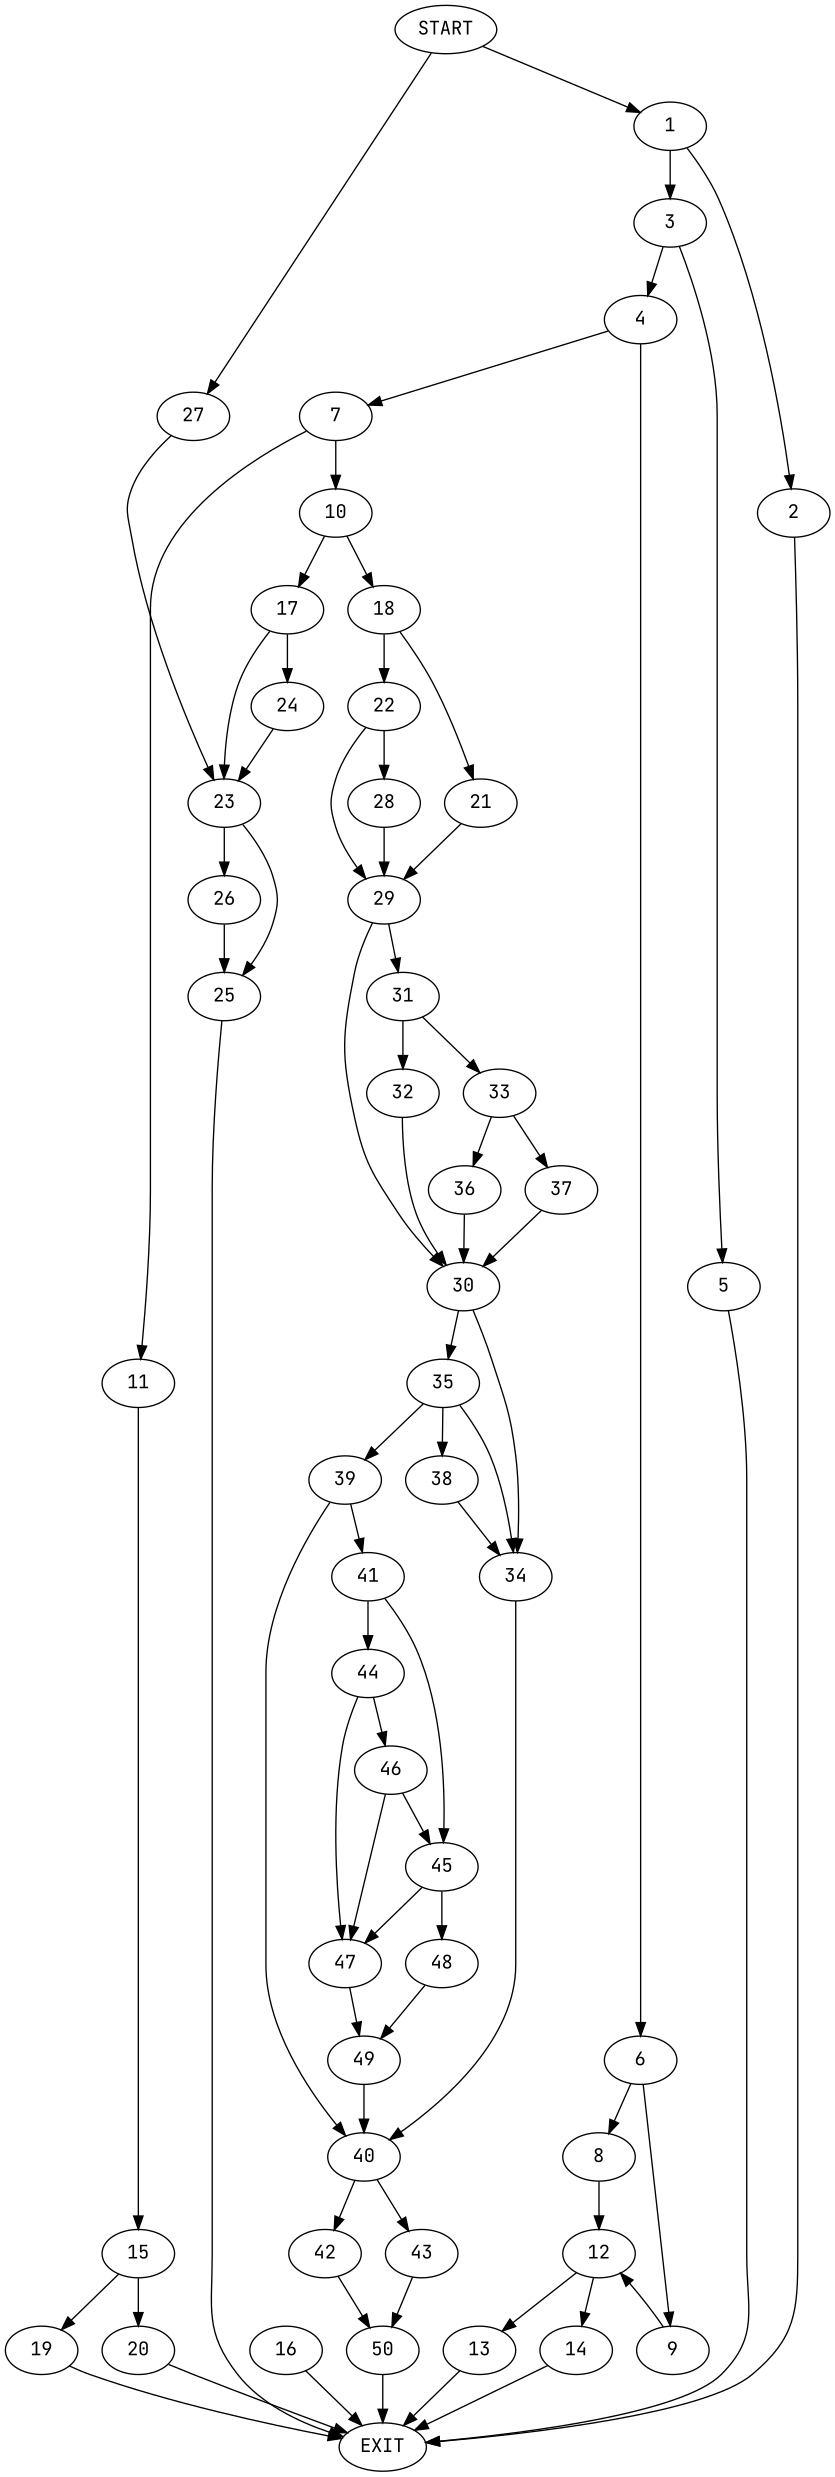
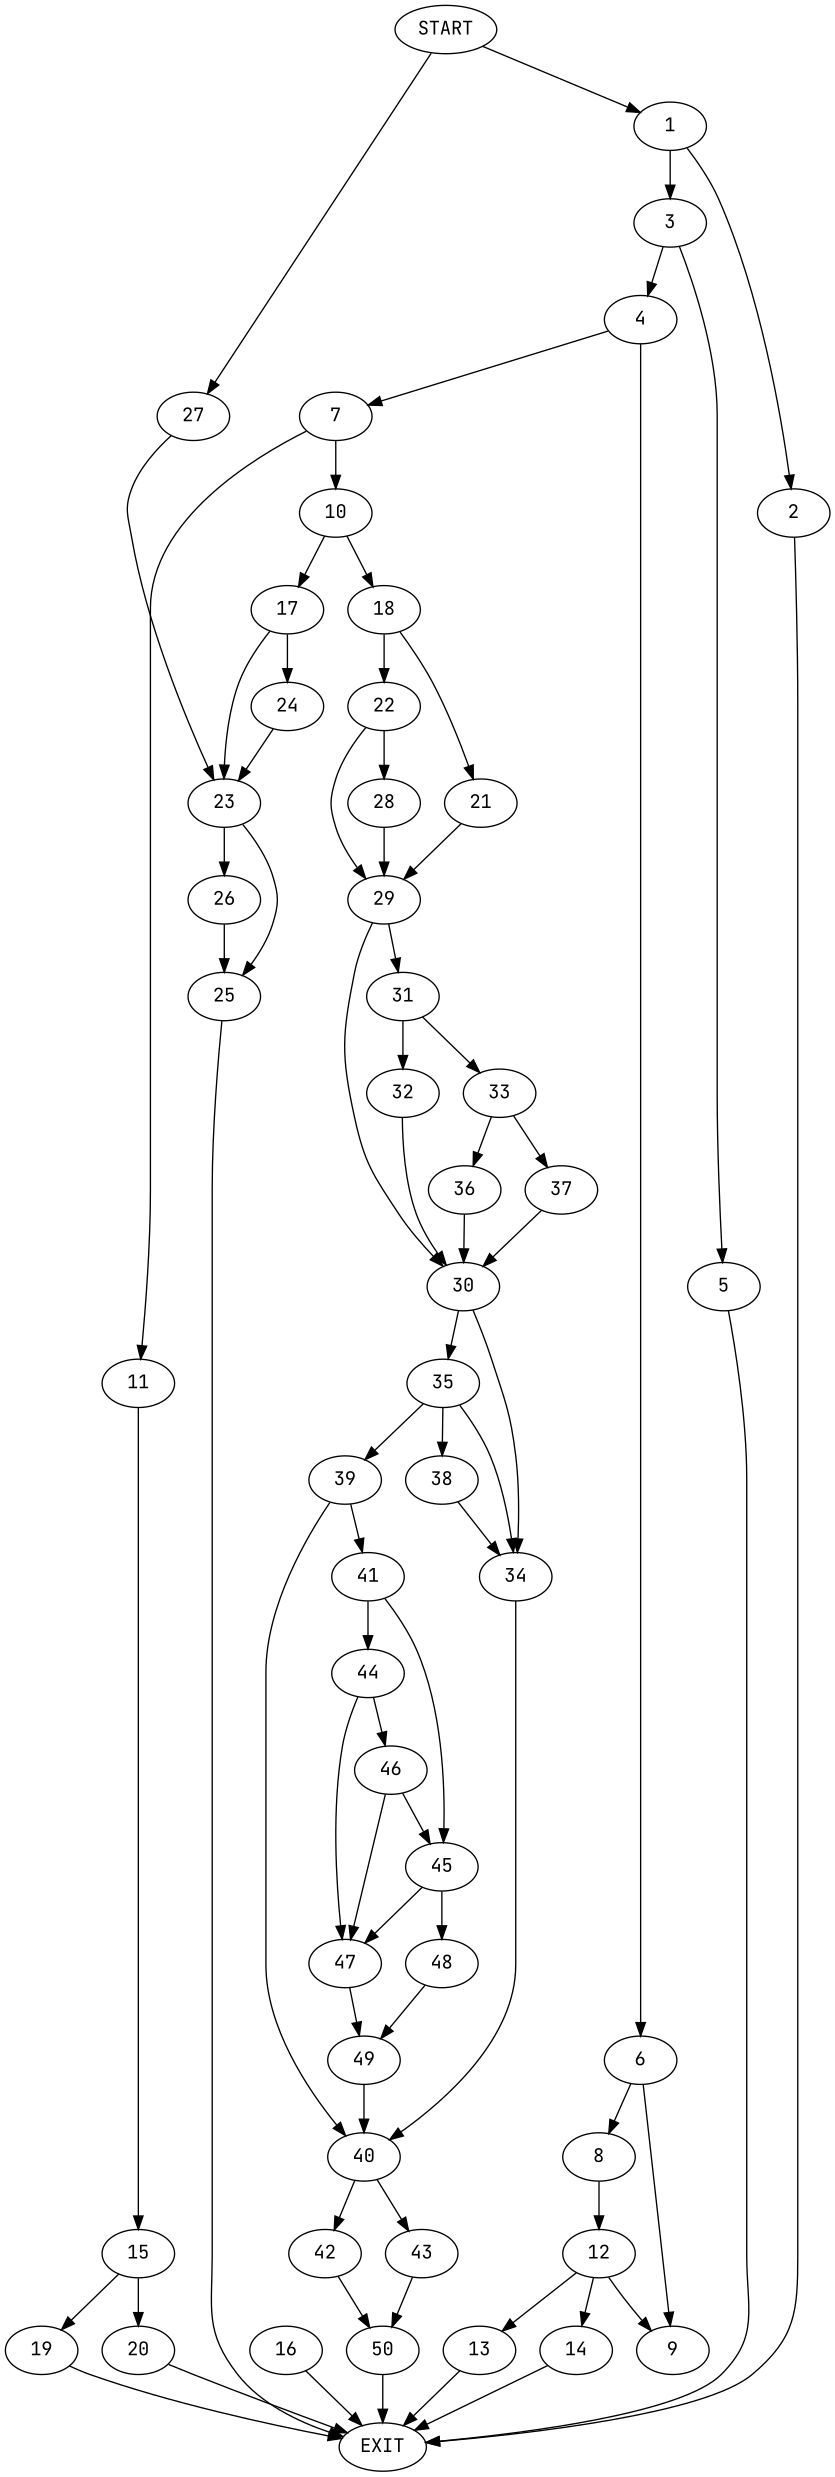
edge "9" -> "12": reversed
